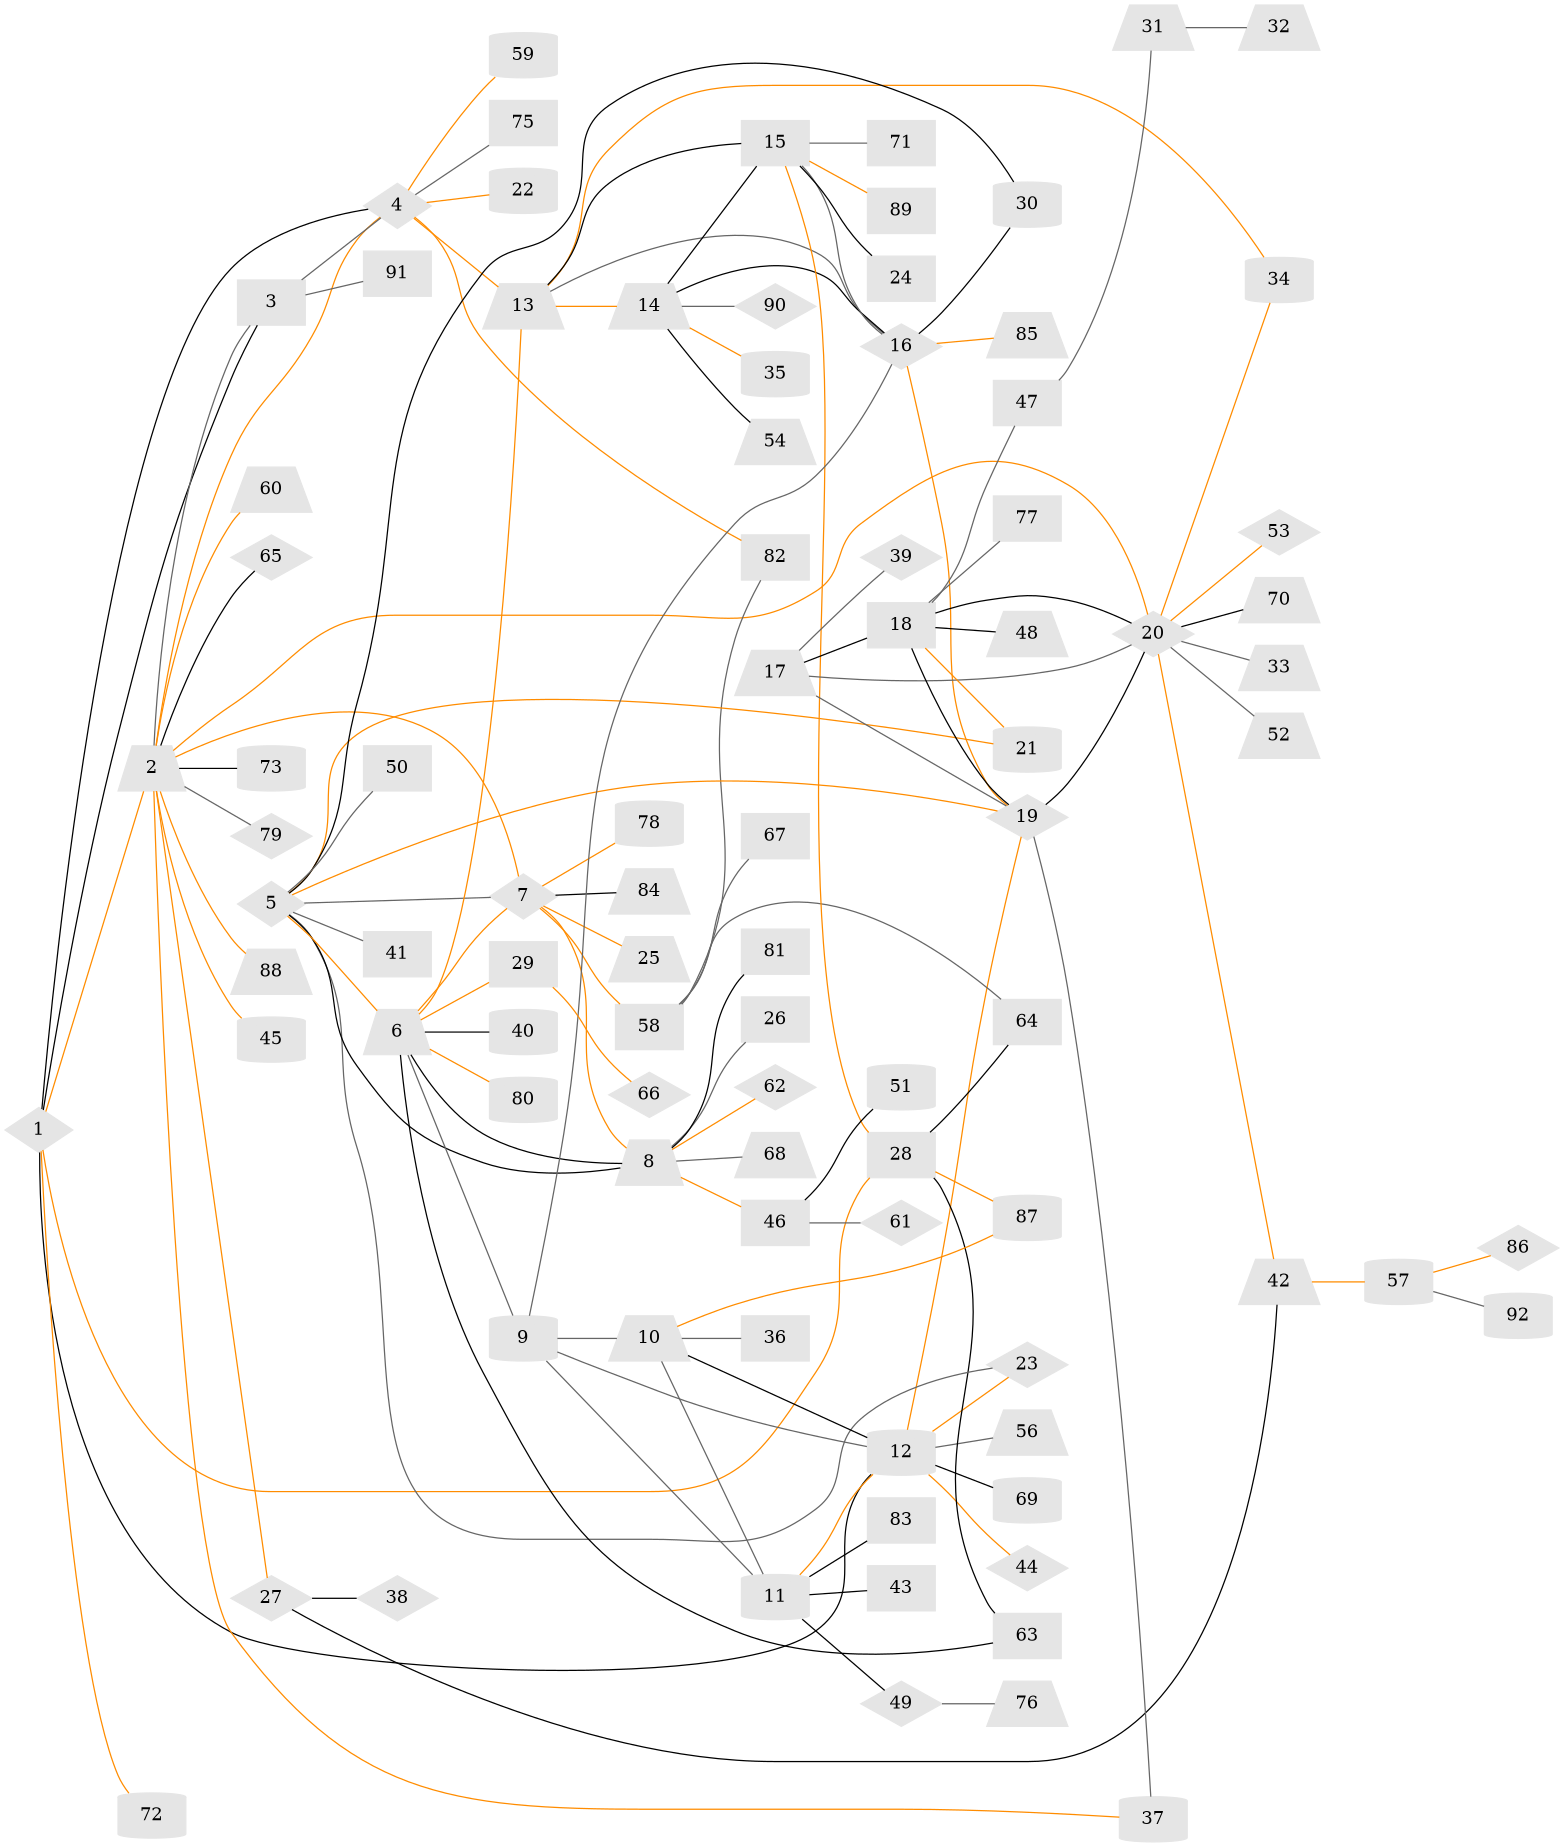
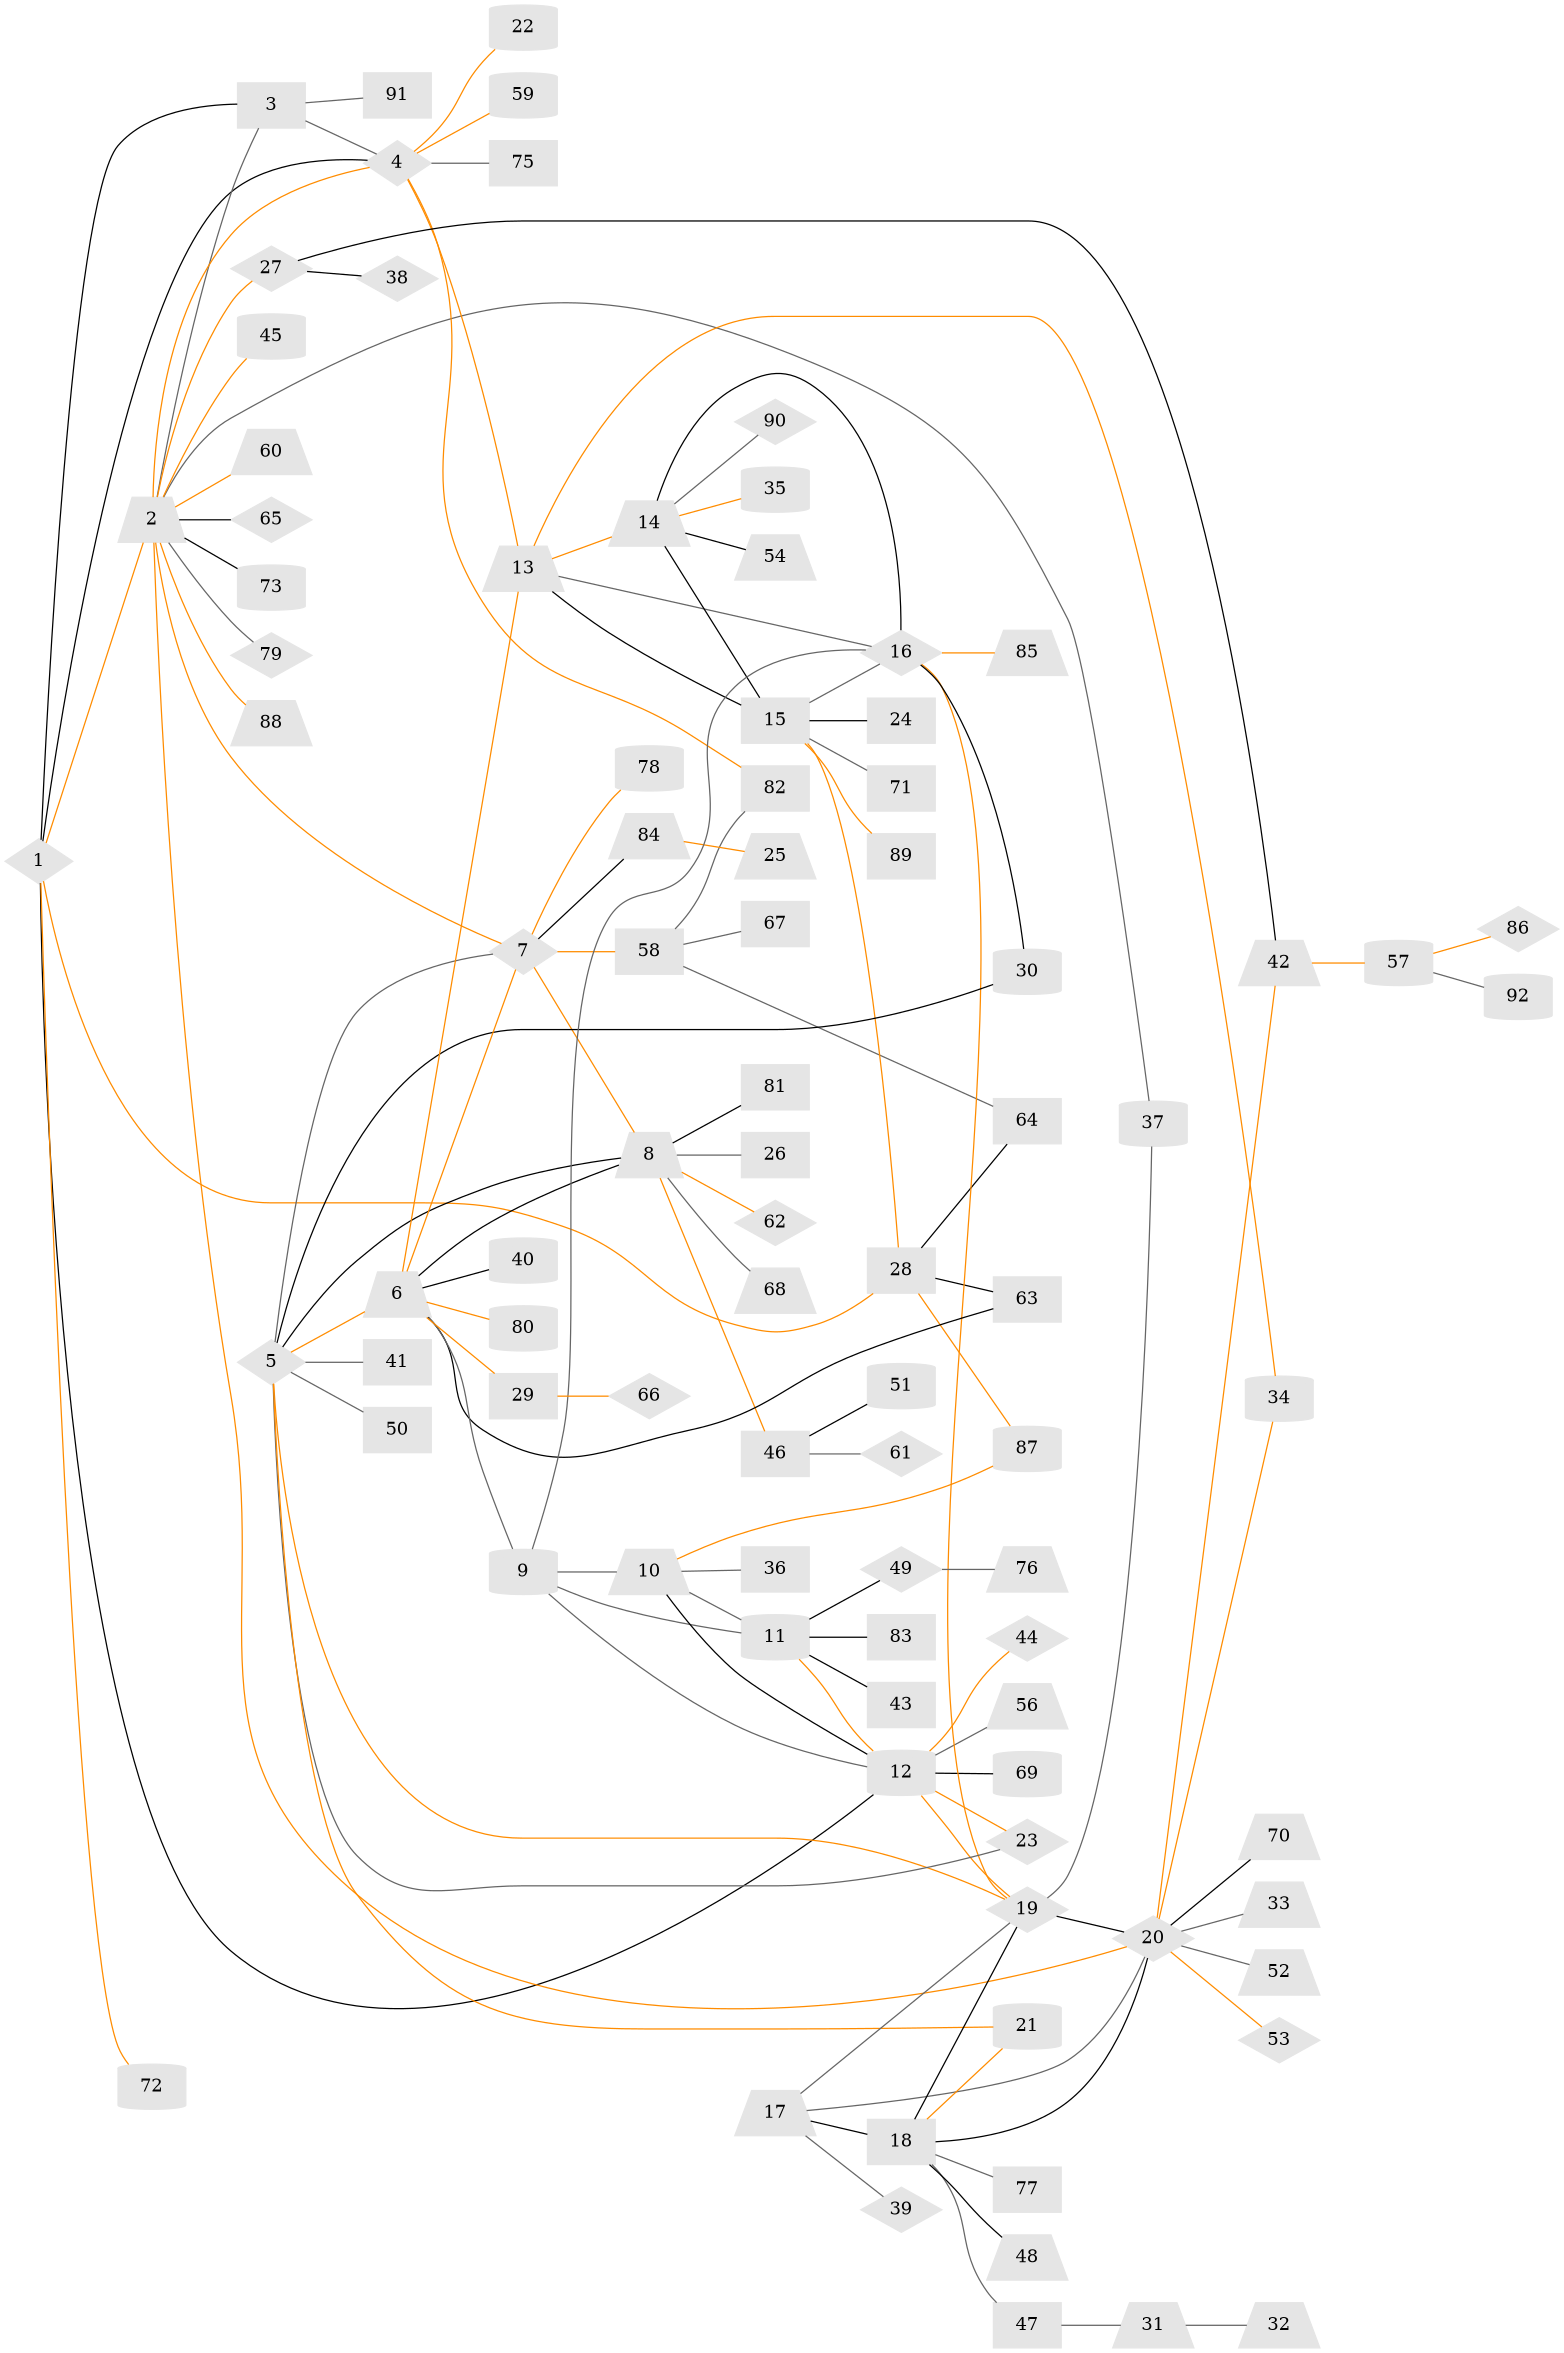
edge "7" -- "25": now "84" -- "25"
edge "2" -- "37": color darkorange -> gray40
